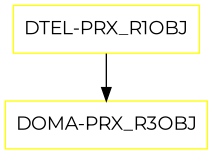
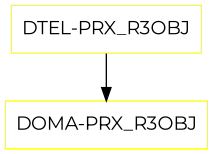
node "DTEL-PRX_R1OBJ": label "DTEL-PRX_R1OBJ" -> "DTEL-PRX_R3OBJ"
